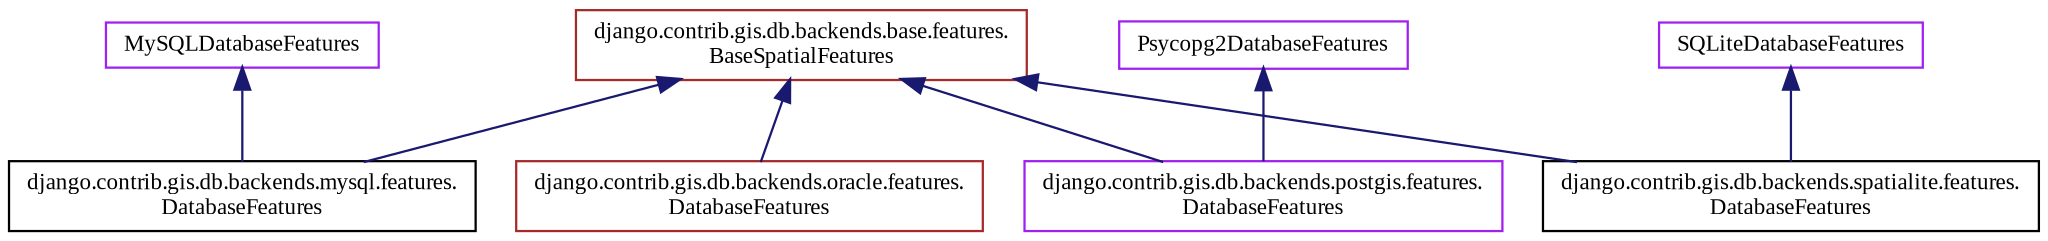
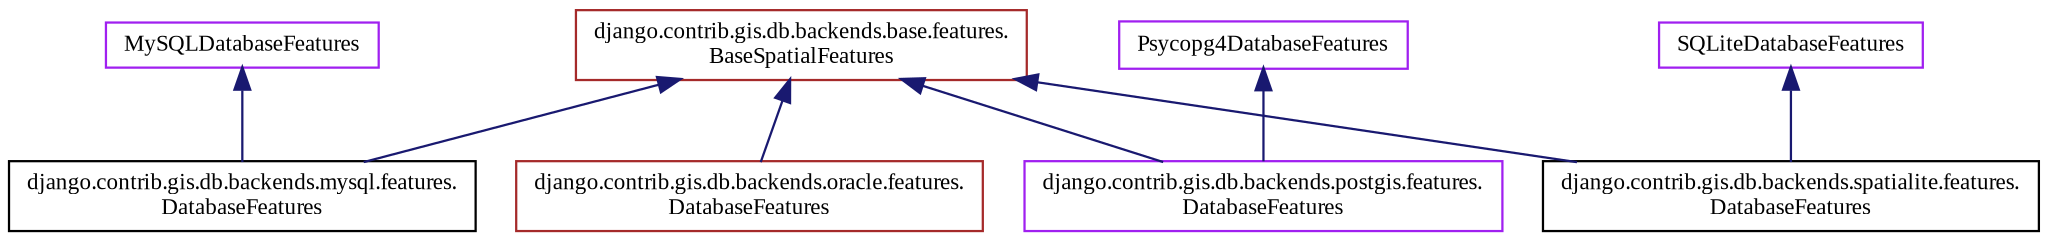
node "Psycopg2DatabaseFeatures": label "Psycopg2DatabaseFeatures" -> "Psycopg4DatabaseFeatures"
